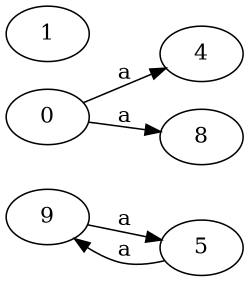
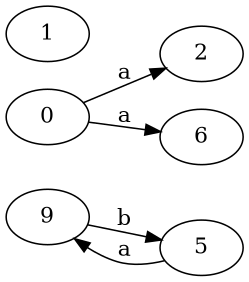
node "4": label "4" -> "2"
node "8": label "8" -> "6"
edge "9" -> "5": label "a" -> "b"
